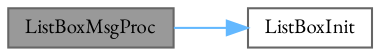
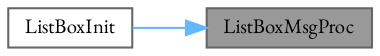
edge "ListBoxMsgProc" -> "ListBoxInit": reversed
